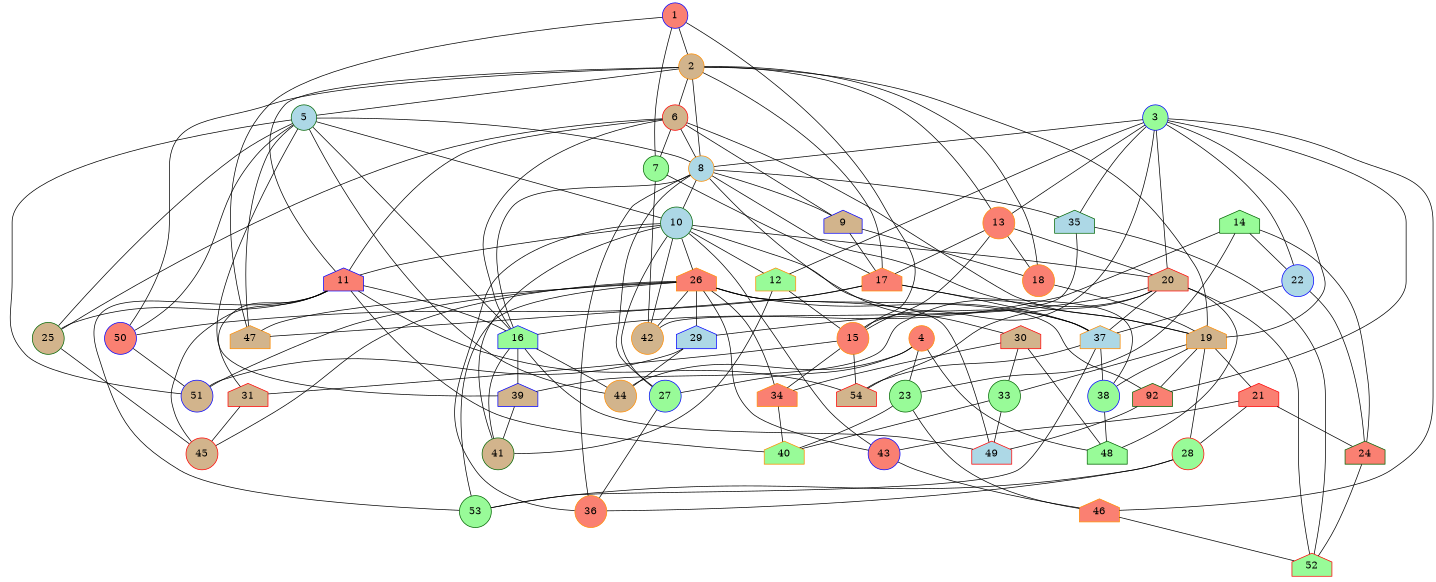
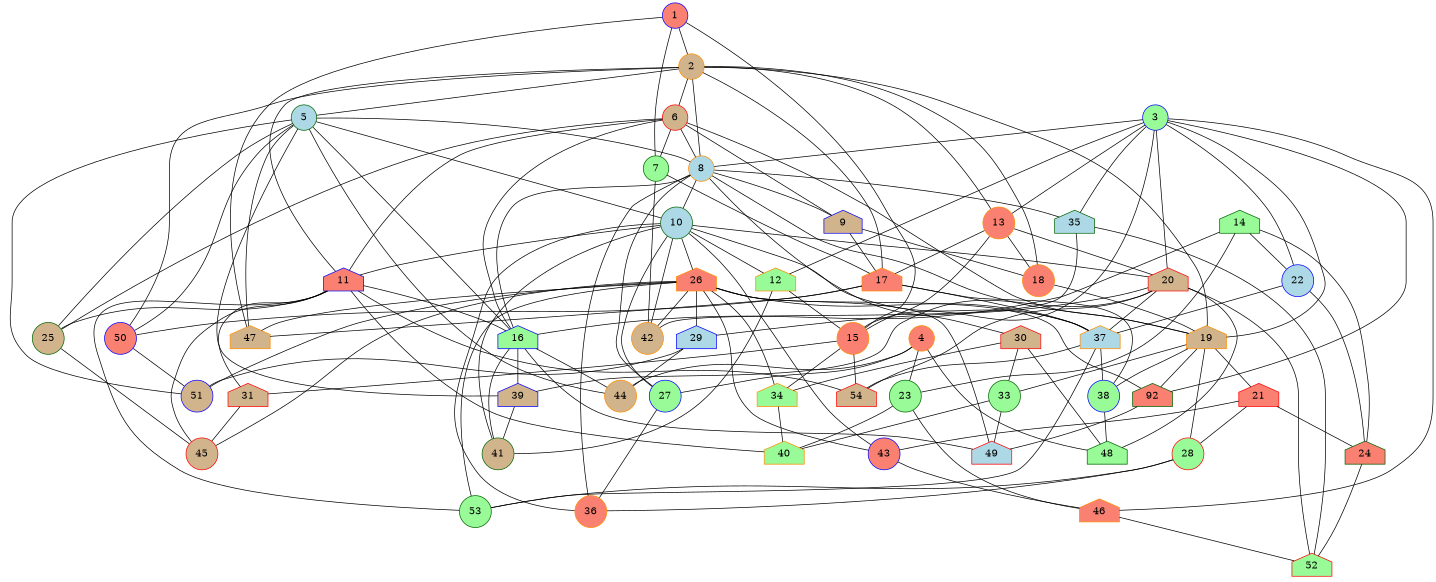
node "34": fillcolor salmon -> palegreen
